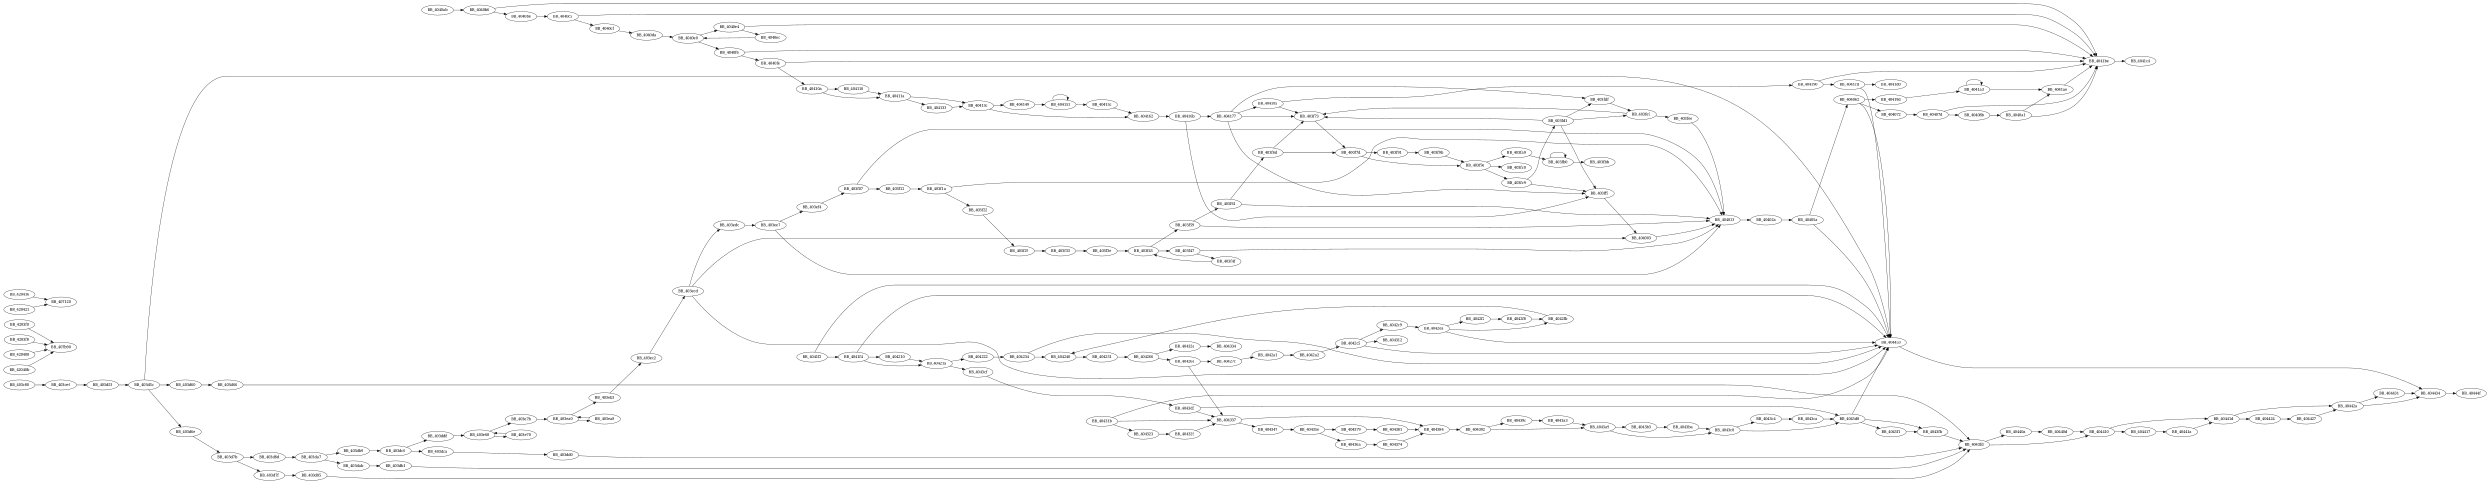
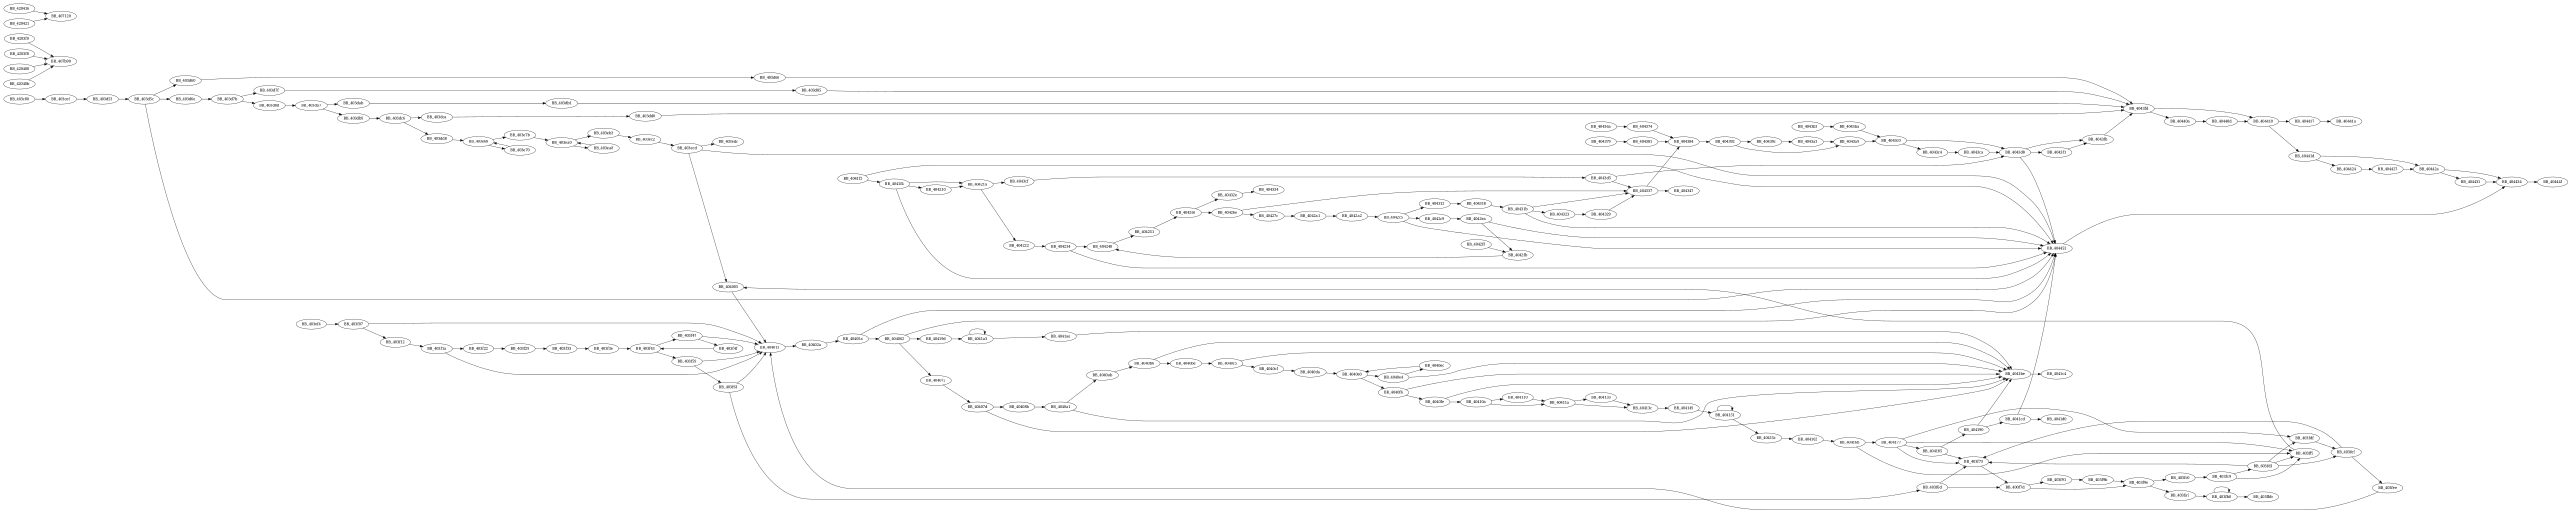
edge "BB_4040a1" -> "BB_4041ae": now "BB_4040a1" -> "BB_4040ab"
edge "BB_40413c" -> "BB_404162": removed
edge "BB_403f9e" -> "BB_403fc9": now "BB_403fc0" -> "BB_403fc9"
node "BB_404318": added
node "BB_403ee7": removed
node "BB_4042f2": removed
edge "BB_40441a" -> "BB_40441d": removed
edge "BB_4043a9" -> "BB_4043b3": removed
node "BB_40435e": removed
